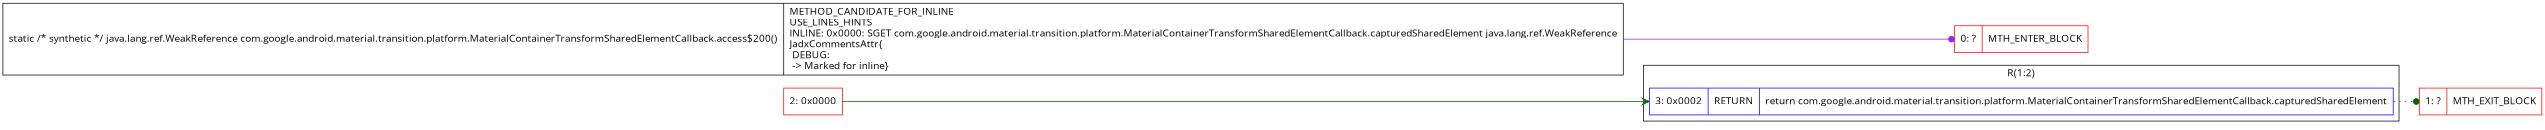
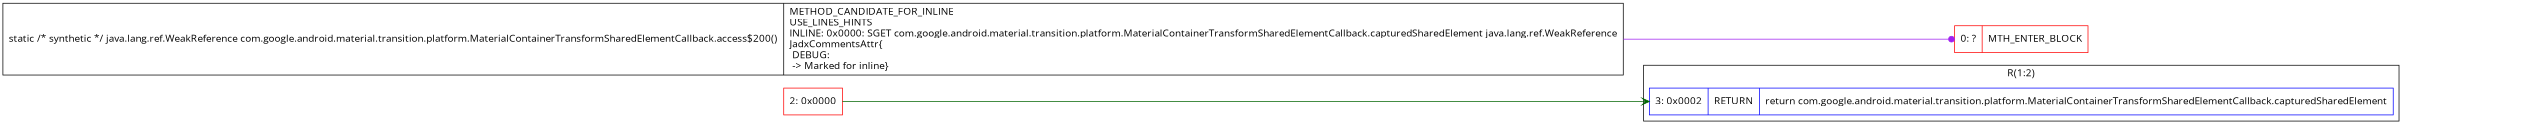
node "1: ?": removed
